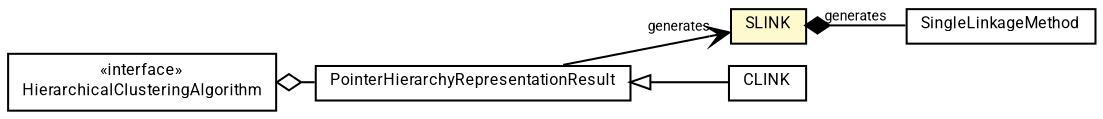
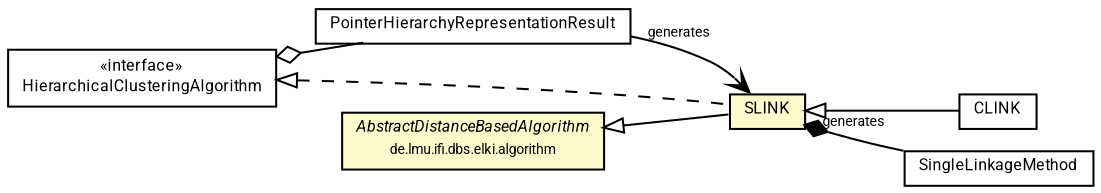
edge "CLINK" -> "PointerHierarchyRepresentationResult": now "CLINK" -> "SLINK"
edge "SLINK" -> "HierarchicalClusteringAlgorithm": added
node "AbstractDistanceBasedAlgorithm": added
